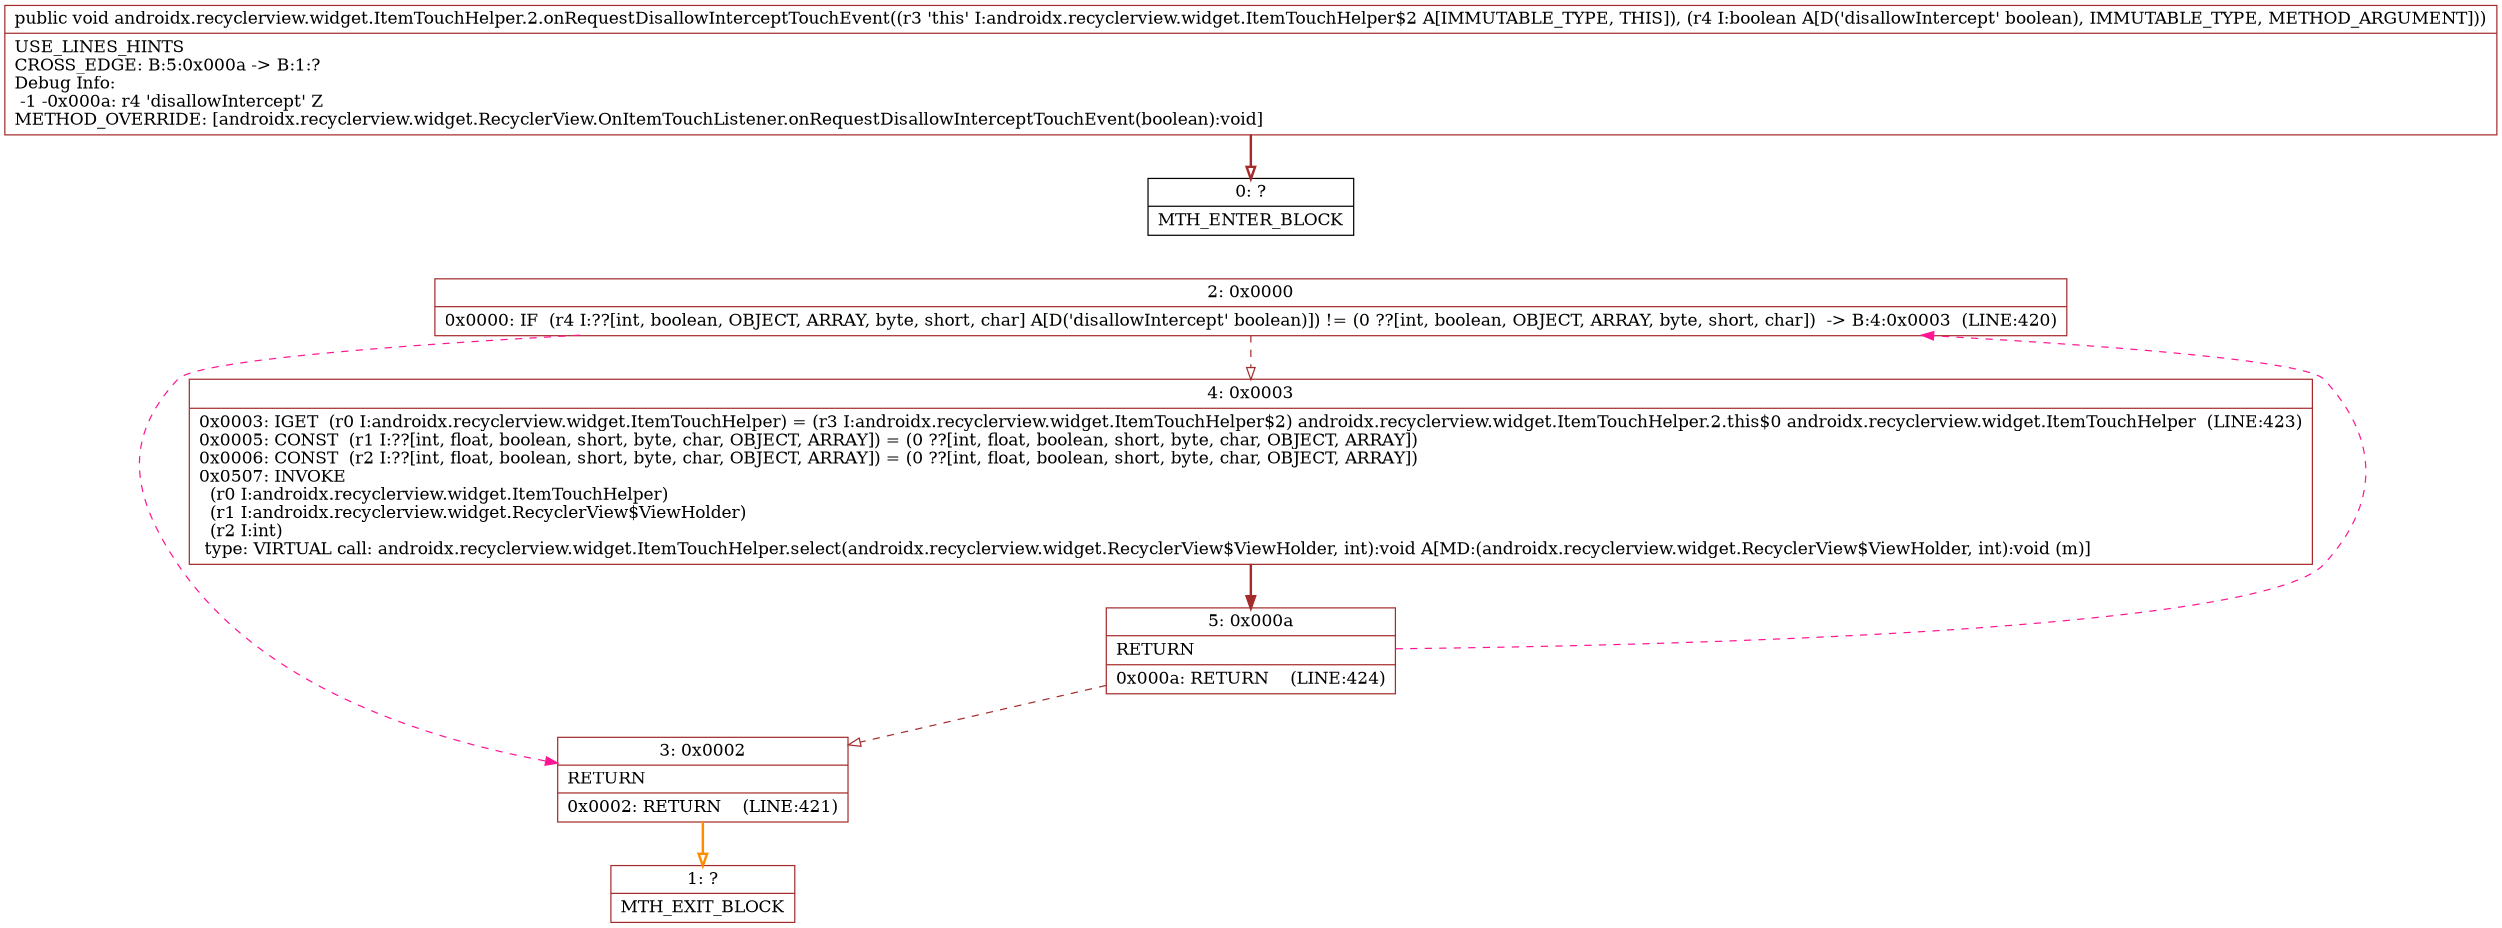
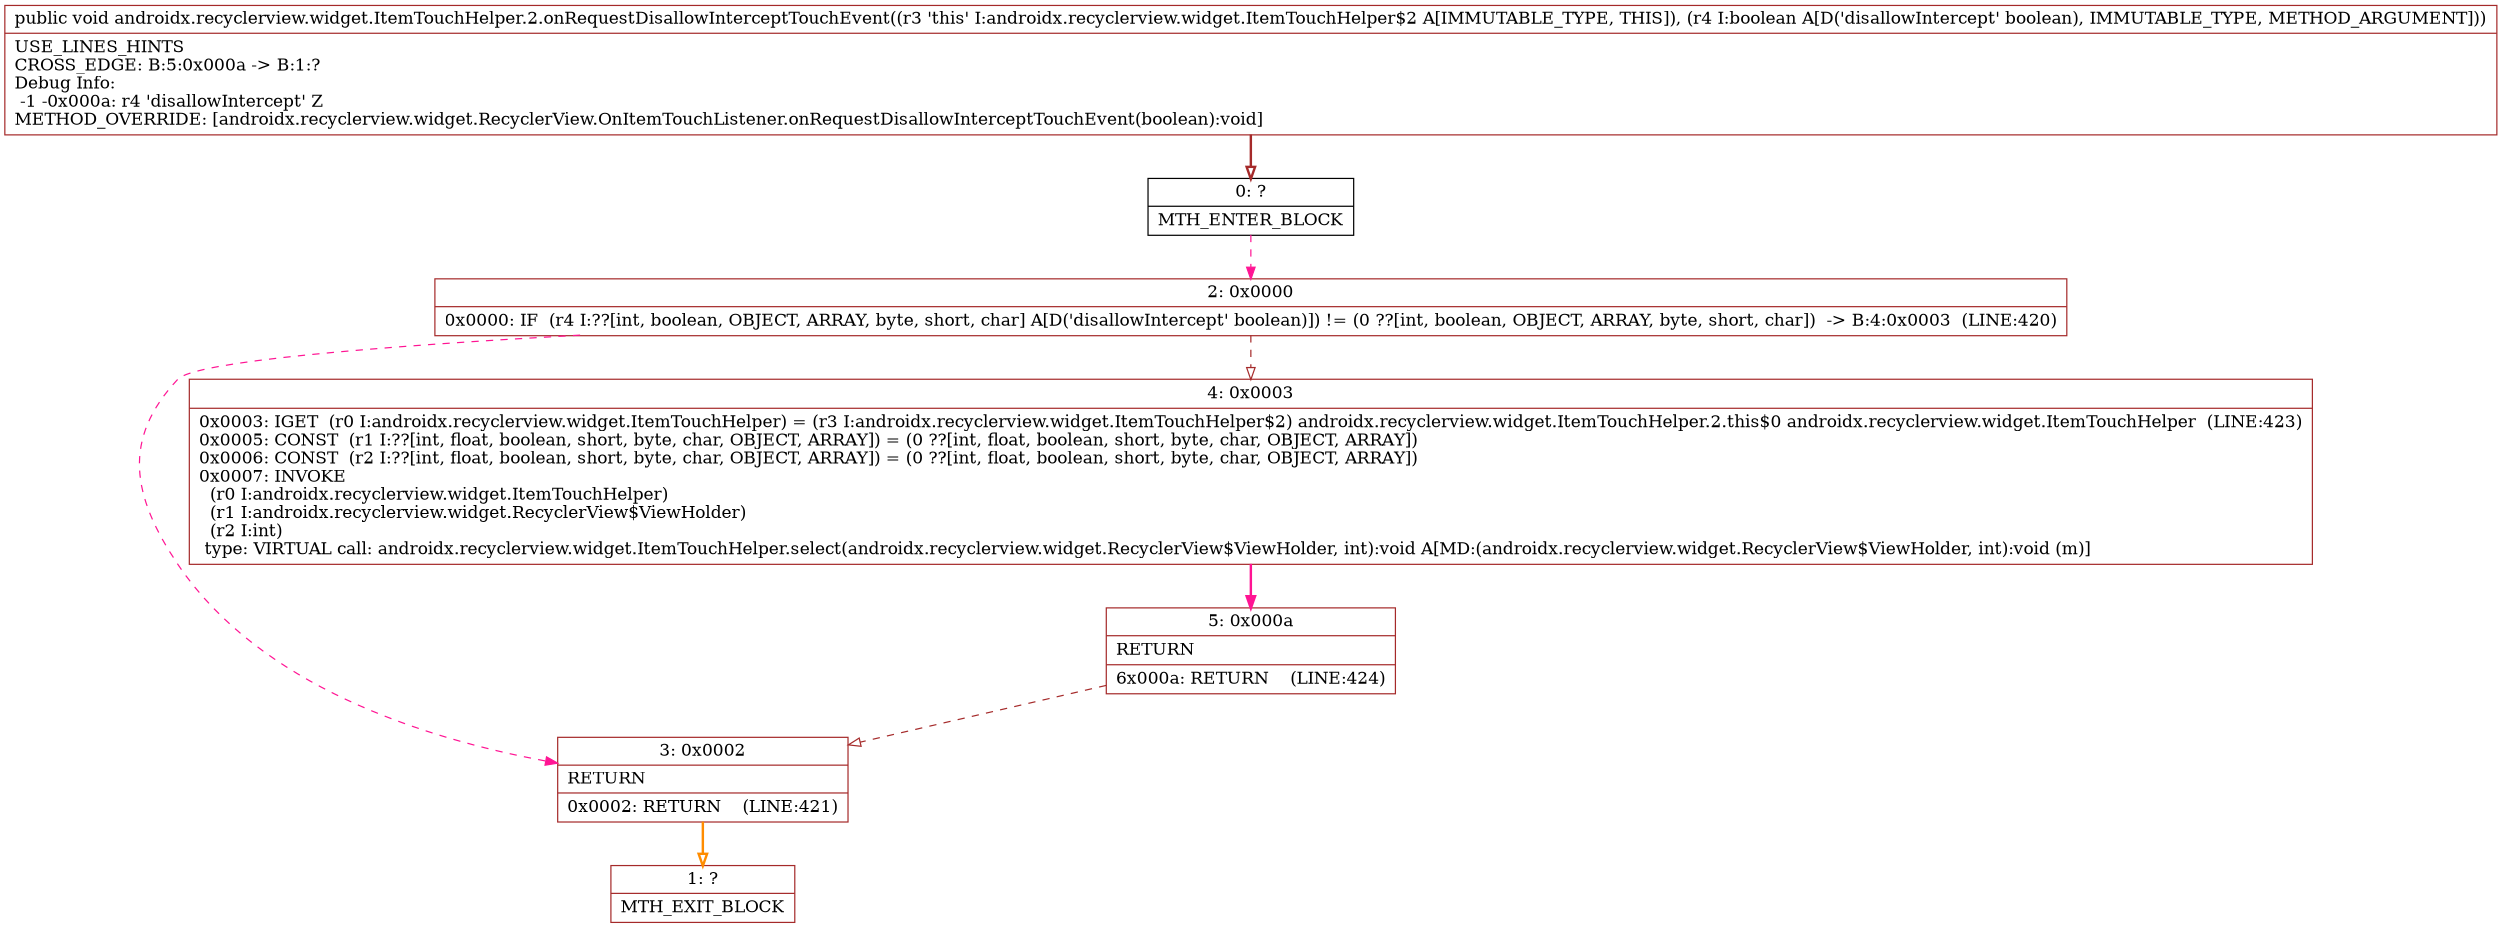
node "4: 0x0003": text "0x0507: INVOKE" -> "0x0007: INVOKE"
edge "4: 0x0003" -> "5: 0x000a": color brown -> deeppink
edge "5: 0x000a" -> "2: 0x0000": now "0: ?" -> "2: 0x0000"
node "5: 0x000a": text "0x000a: RETURN    (LINE:424)" -> "6x000a: RETURN    (LINE:424)"
